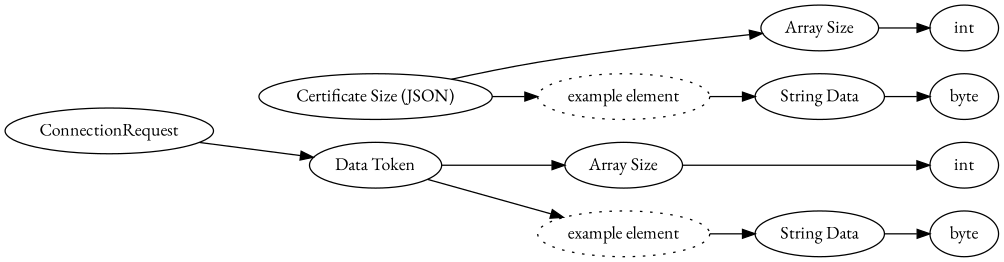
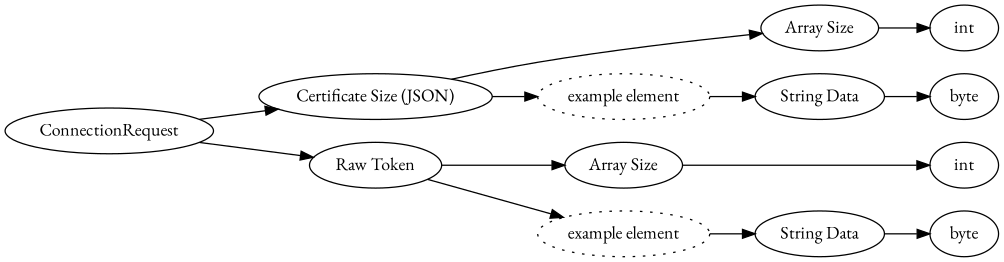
edge "ConnectionRequest" -> "Certificate Size (JSON)": added
node "Data Token": label "Data Token" -> "Raw Token"
